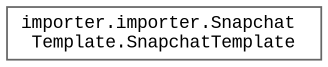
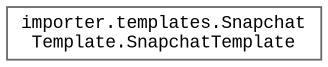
node "importer.importer.Snapchat Template.SnapchatTemplate": label "importer.importer.Snapchat Template.SnapchatTemplate" -> "importer.templates.Snapchat Template.SnapchatTemplate"
